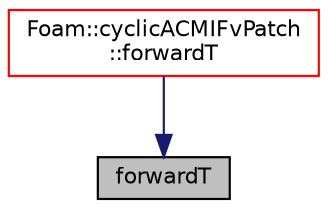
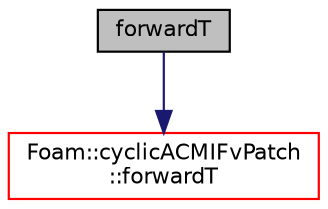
edge "Foam::cyclicACMIFvPatch ::forwardT" -> "forwardT": reversed
